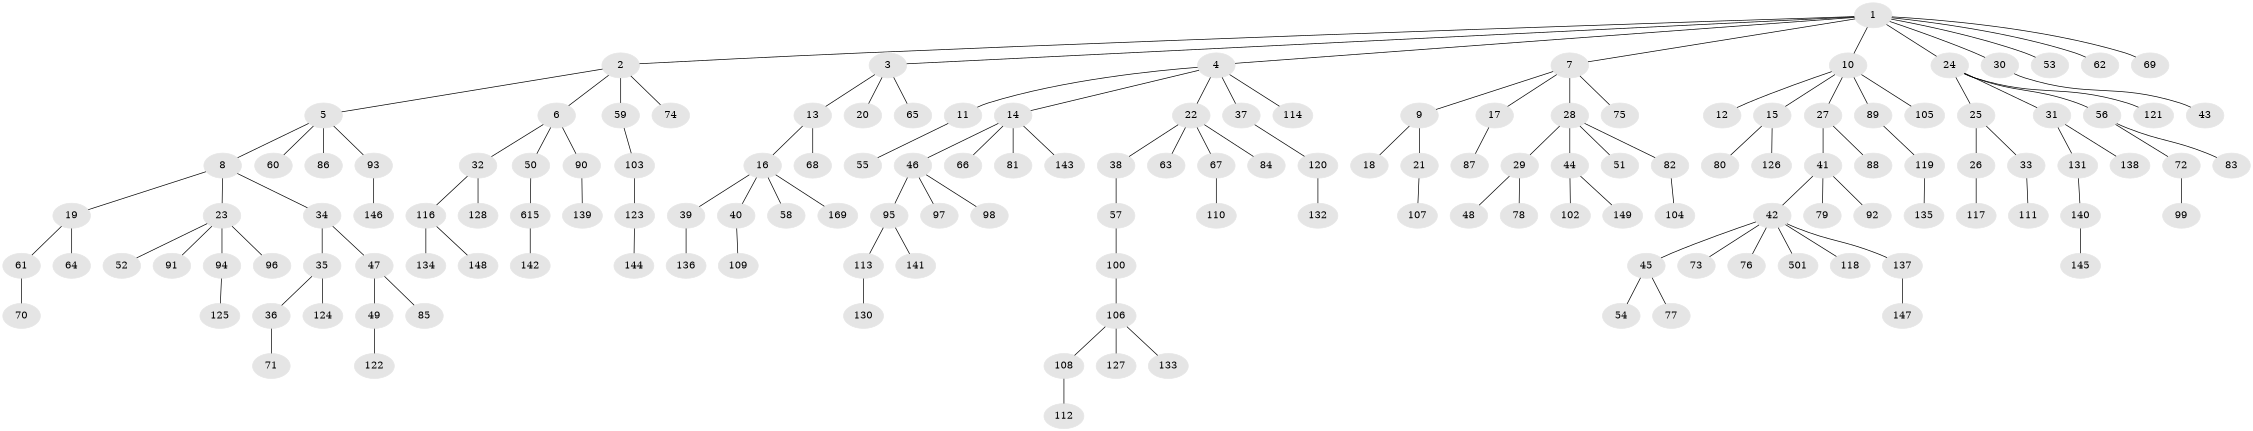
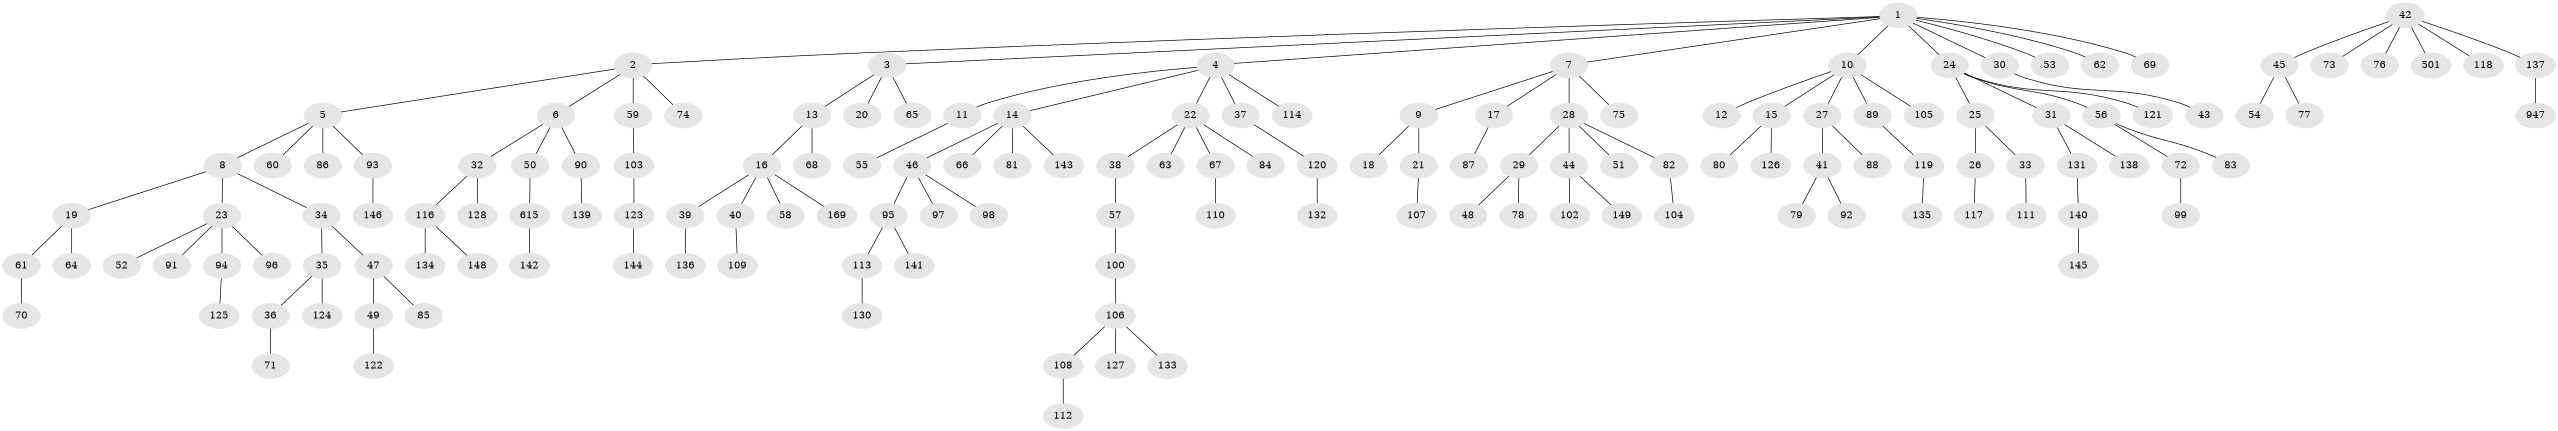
edge "41" -- "42": removed
node "147": label "147" -> "947"
